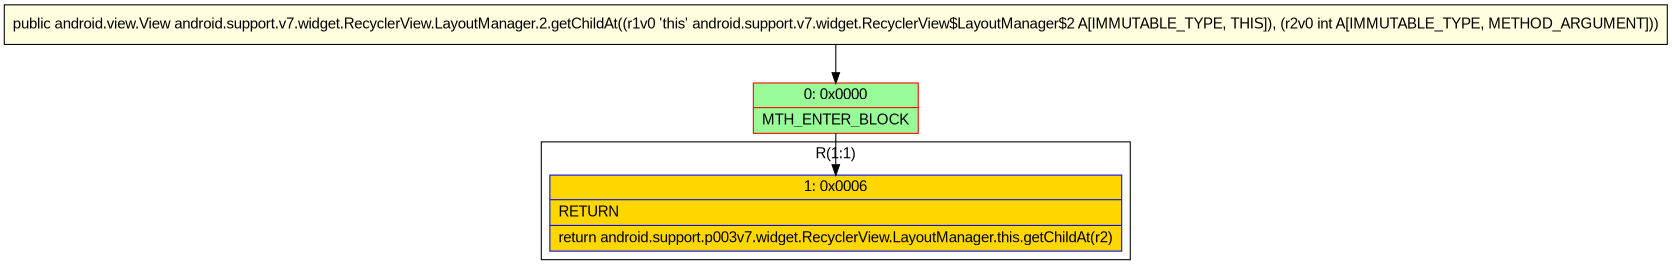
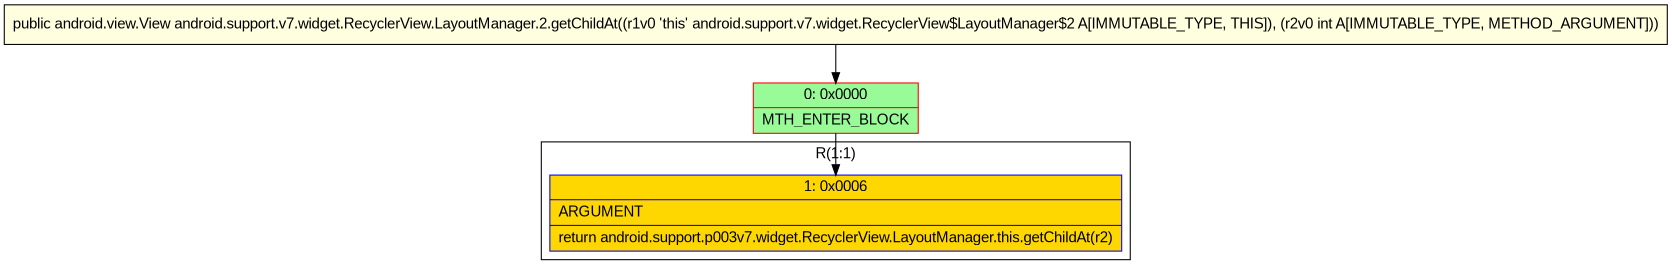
node "1: 0x0006": text "RETURN" -> "ARGUMENT"
